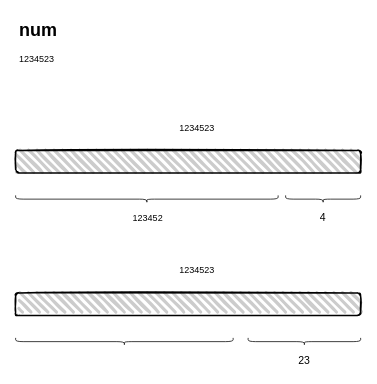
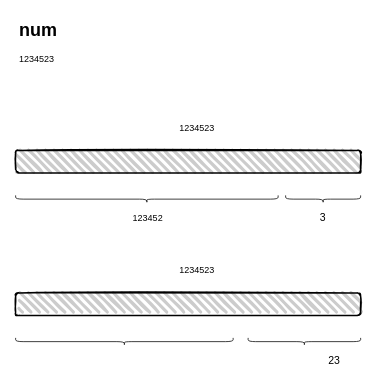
node "4": label "4" -> "3"
node "23": moved (304, 360) -> (334, 360)
